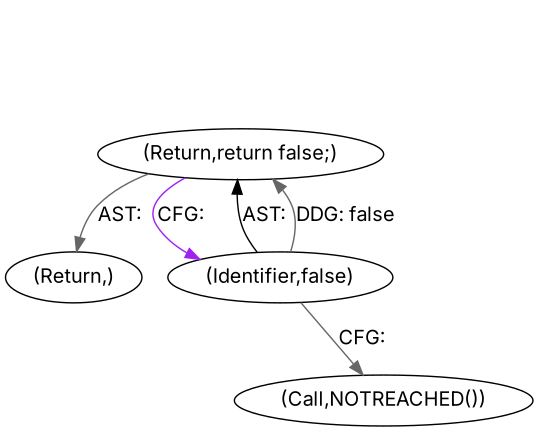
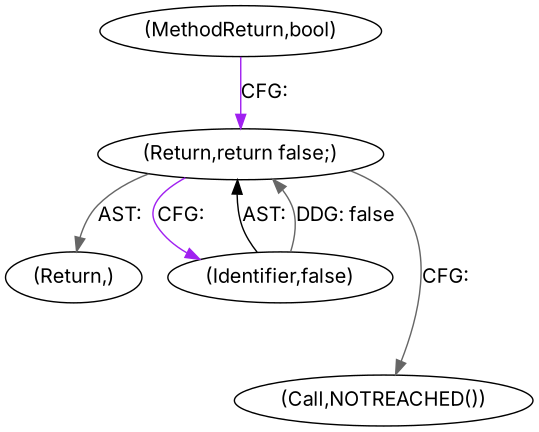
node "(MethodReturn,bool)": added
edge "(Identifier,false)" -> "(Call,NOTREACHED())": now "(Return,return false;)" -> "(Call,NOTREACHED())"
